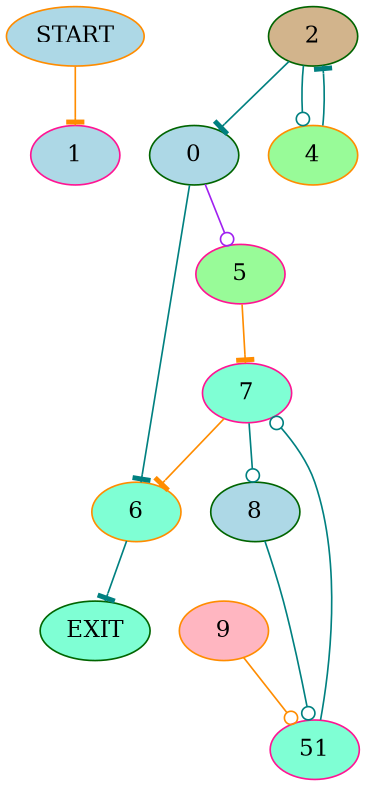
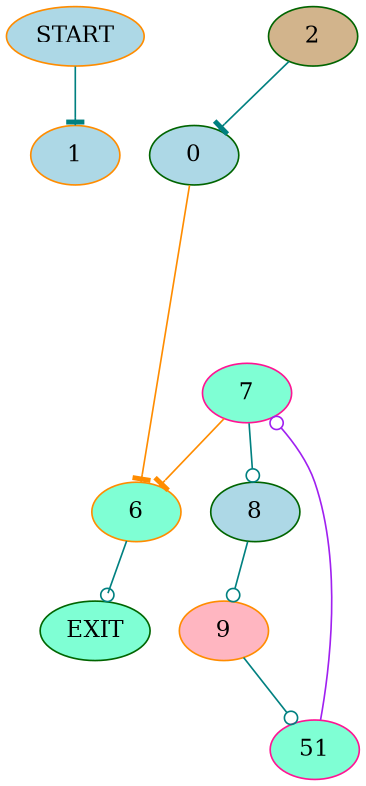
edge "START" -> "1": color darkorange -> teal
node "1": color deeppink -> darkorange
node "4": removed
node "5": removed
edge "0" -> "6": color teal -> darkorange
edge "6" -> "EXIT": arrowhead tee -> odot
edge "51" -> "7": color teal -> purple
edge "8" -> "51": now "8" -> "9"
edge "9" -> "51": color darkorange -> teal
